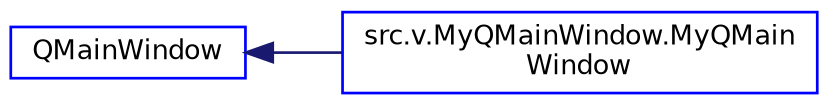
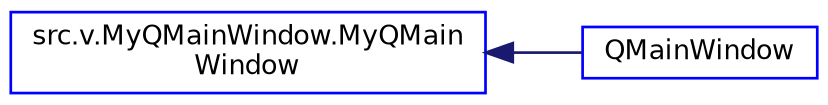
edge "src.v.MyQMainWindow.MyQMain Window" -> "QMainWindow": reversed
